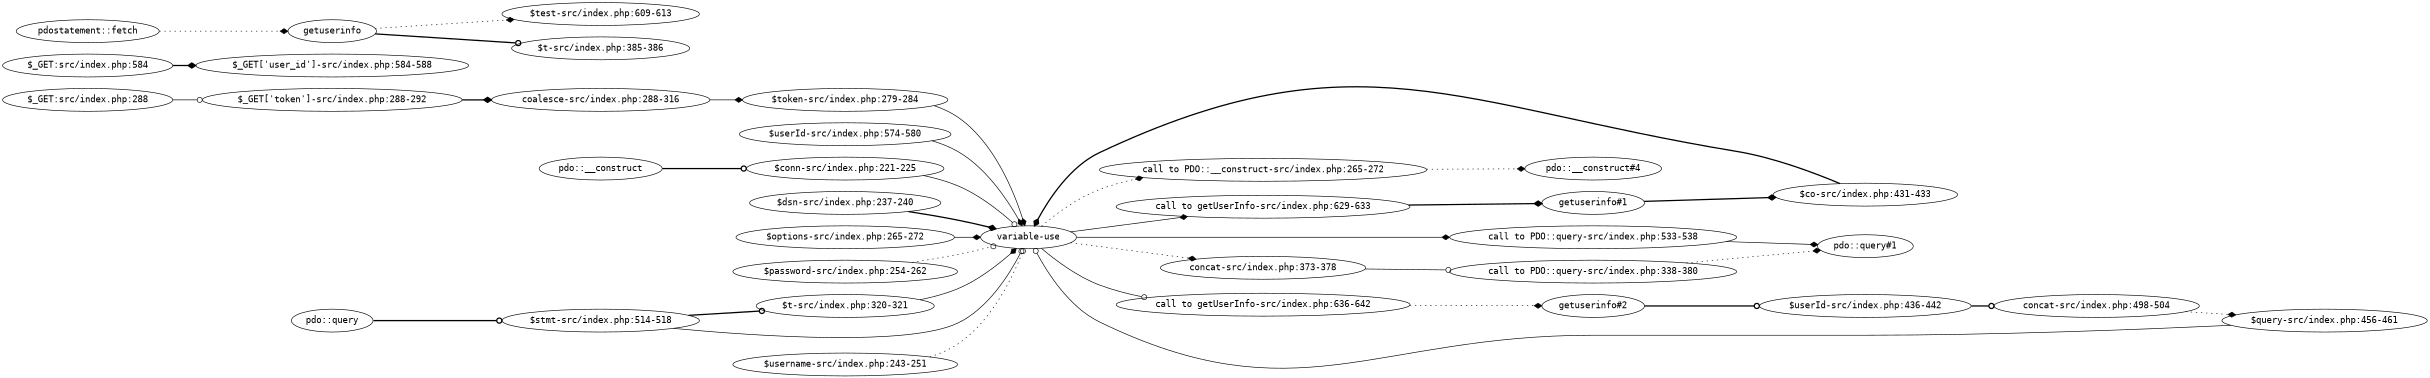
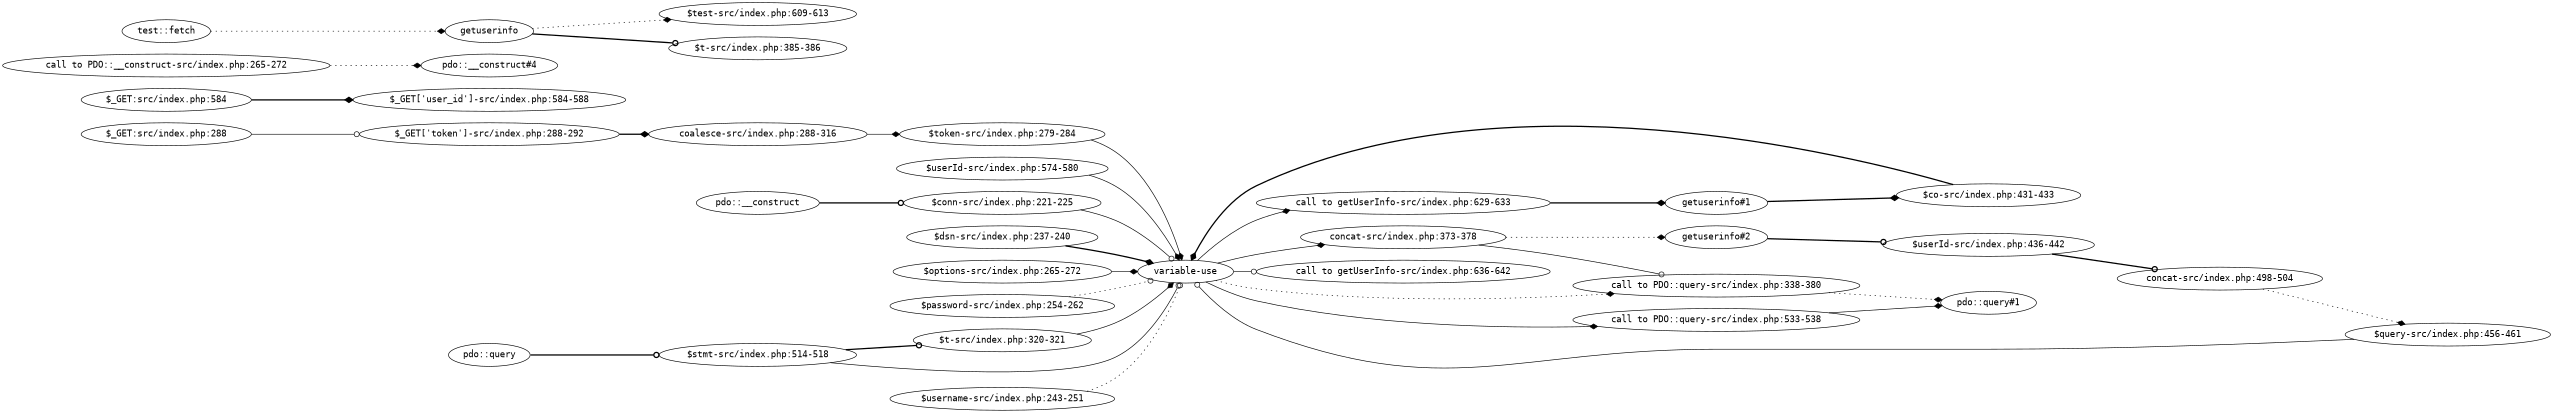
node "pdostatement::fetch": label "pdostatement::fetch" -> "test::fetch"
edge "variable-use" -> "call to PDO::__construct-src/index.php:265-272": now "variable-use" -> "call to PDO::query-src/index.php:338-380"
edge "variable-use" -> "concat-src/index.php:373-378": style dotted -> solid
edge "call to getUserInfo-src/index.php:636-642" -> "getuserinfo#2": now "concat-src/index.php:373-378" -> "getuserinfo#2"
